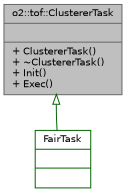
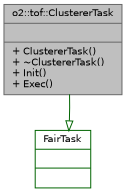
edge "FairTask" -> "o2::tof::ClustererTask": reversed
